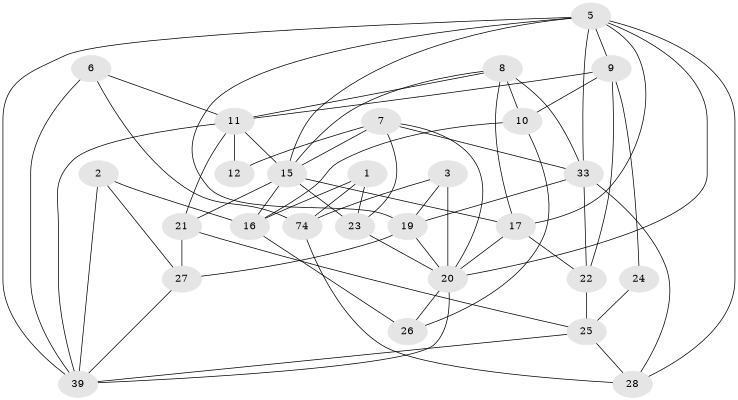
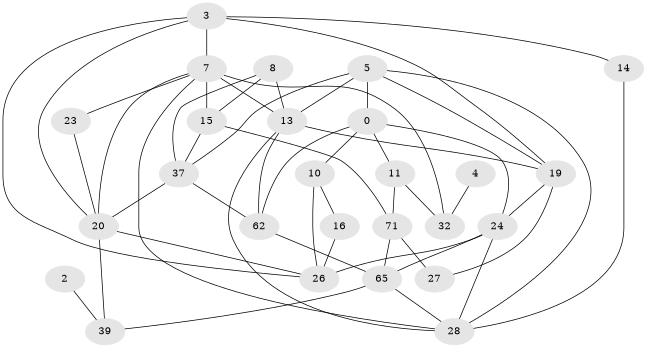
edge "3" -- "7": added
edge "5" -- "39": removed
edge "5" -- "15": removed
node "6": removed
node "9": label "9" -> "0"
edge "8" -- "11": removed
edge "8" -- "10": removed
edge "11" -- "15": removed
node "12": label "12" -> "32"
node "1": removed
node "4": added
node "33": label "33" -> "13"
edge "11" -- "39": removed
edge "3" -- "26": added
edge "15" -- "16": removed
edge "15" -- "23": removed
edge "2" -- "16": removed
edge "5" -- "20": removed
node "21": label "21" -> "71"
node "74": label "74" -> "14"
node "17": label "17" -> "37"
edge "2" -- "27": removed
edge "19" -- "20": now "19" -- "24"
edge "24" -- "26": added
edge "7" -- "28": added
edge "24" -- "28": added
node "22": label "22" -> "62"
edge "27" -- "39": removed
node "25": label "25" -> "65"
